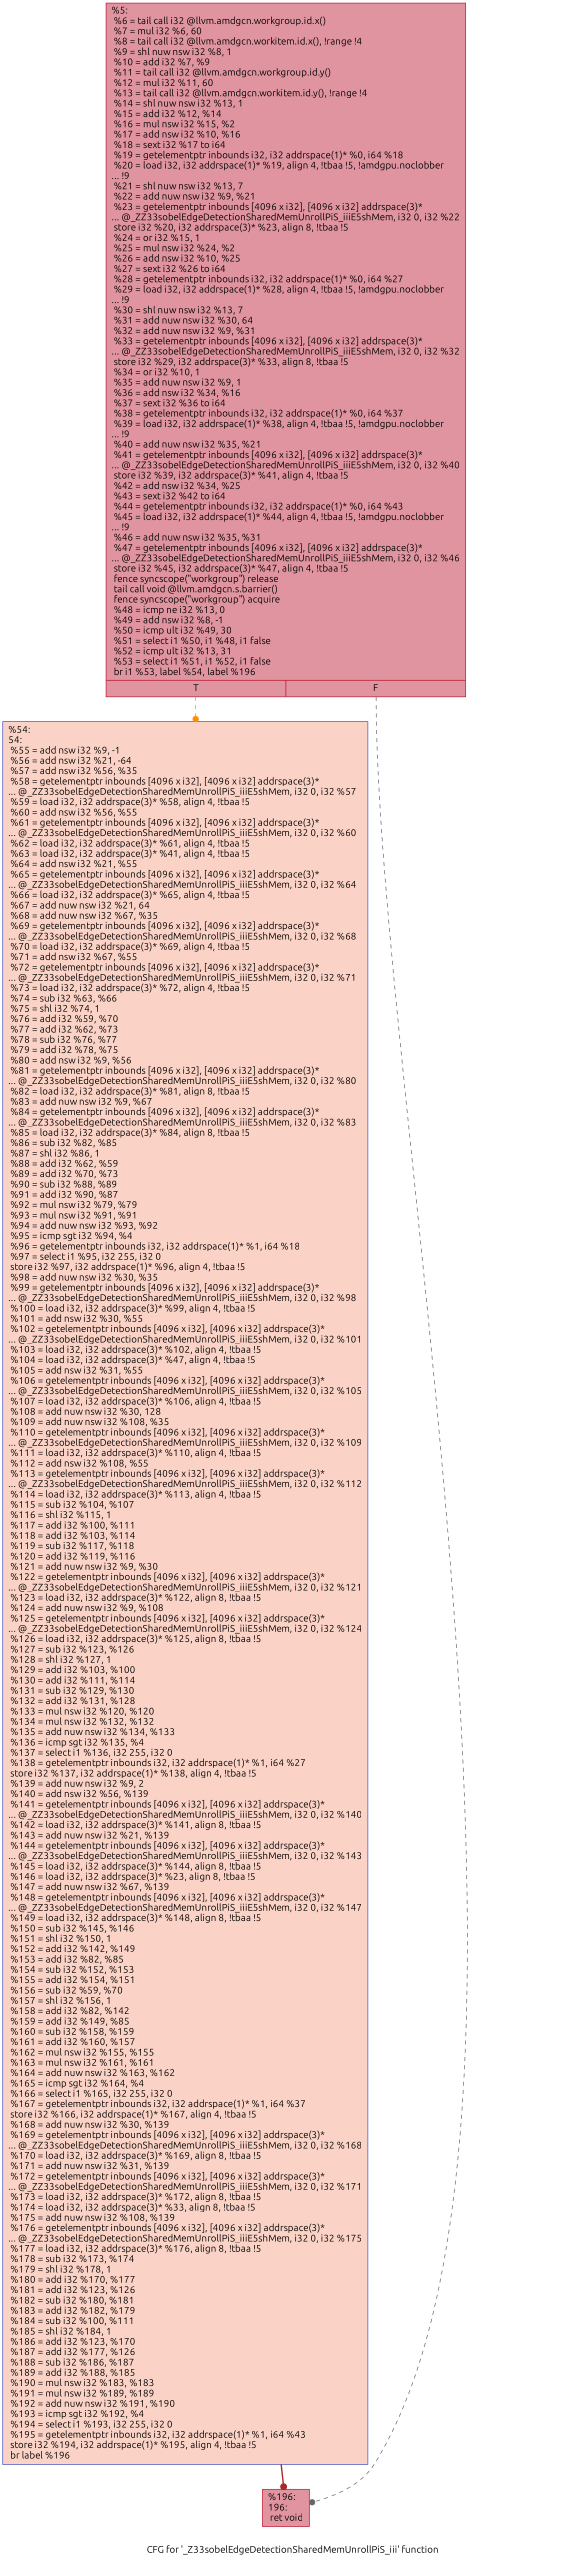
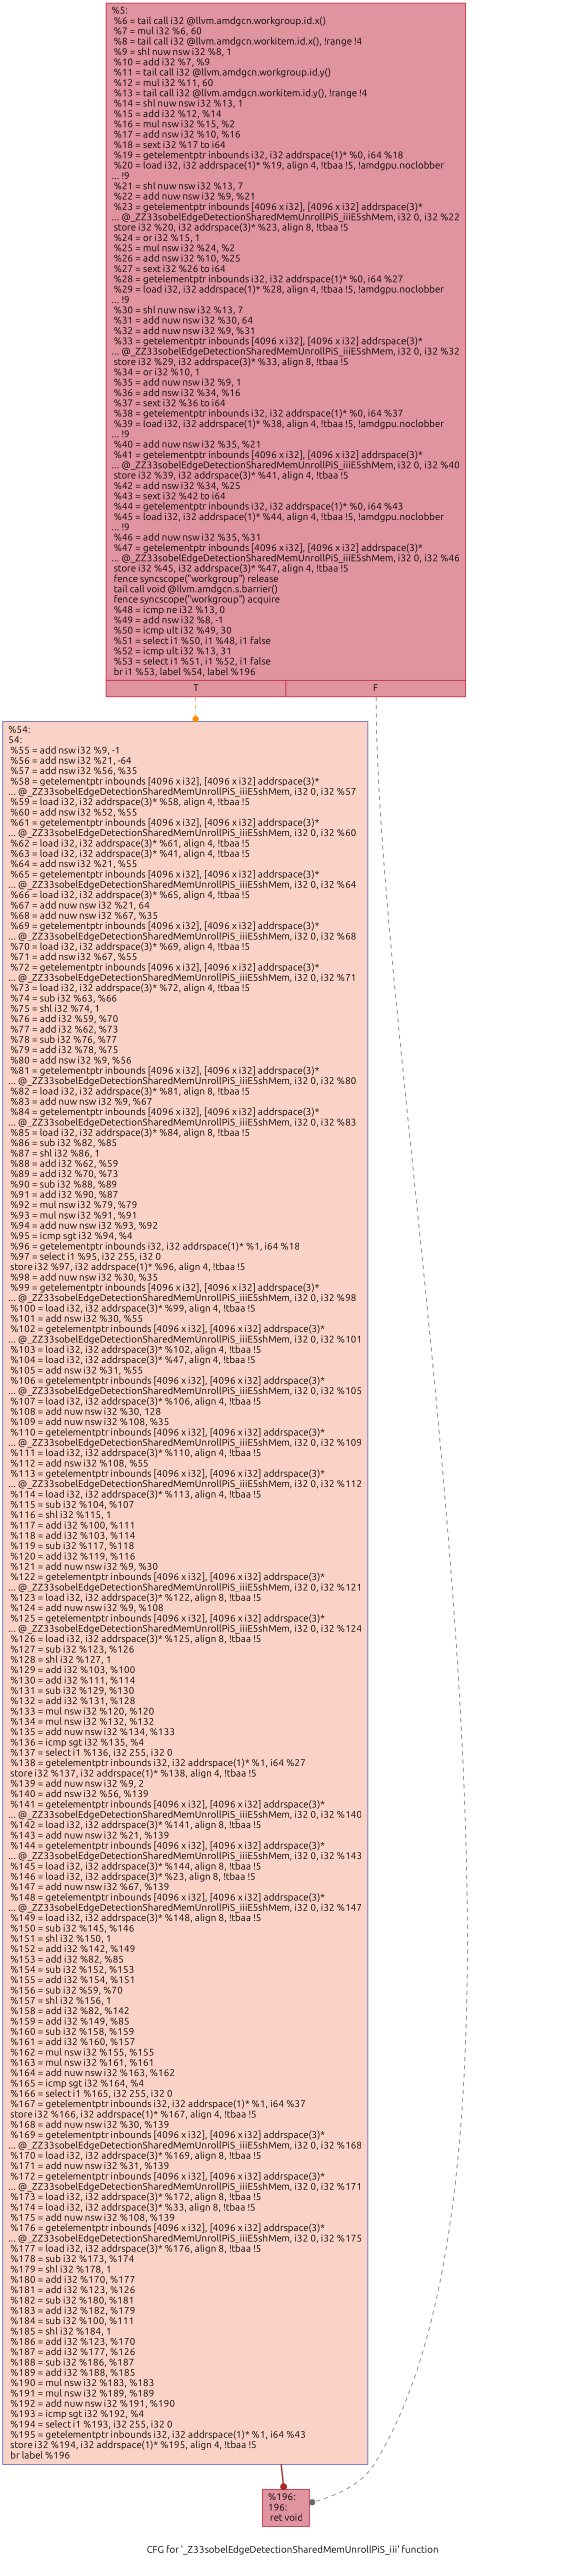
node "%54:": text "%60 = add nsw i32 %56, %55" -> "%60 = add nsw i32 %52, %55"
